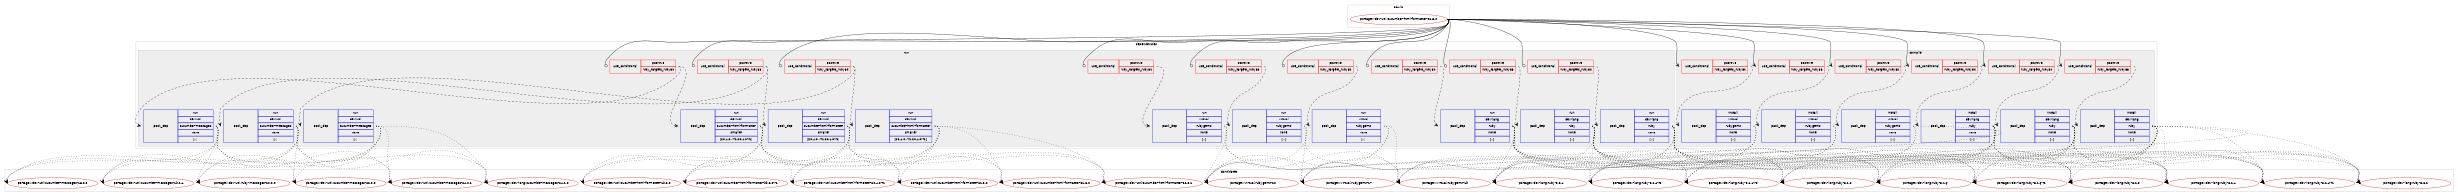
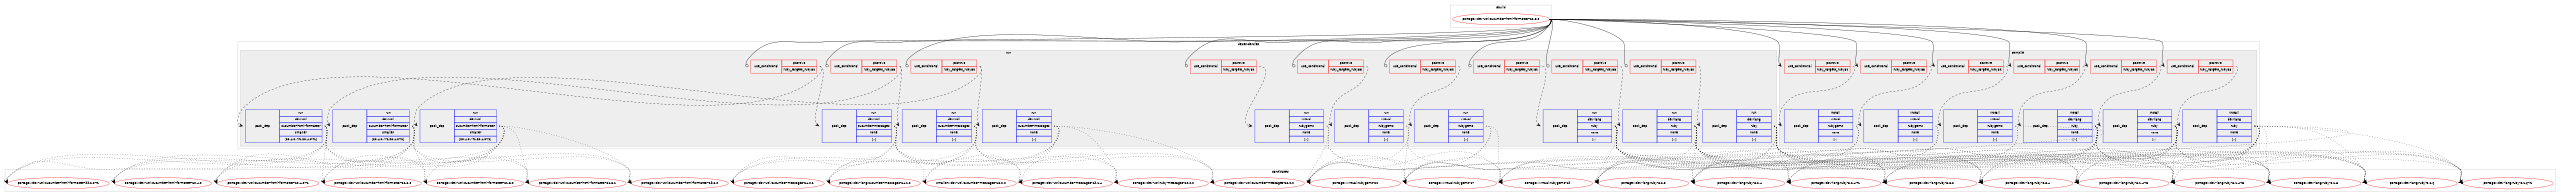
node "portage://dev-util/cucumber-messages-18.0.0": label "portage://dev-util/cucumber-messages-18.0.0" -> "smaller://dev-util/cucumber-messages-18.0.0"
node "portage://dev-util/cucumber-html-formatter-20.4.0": added
